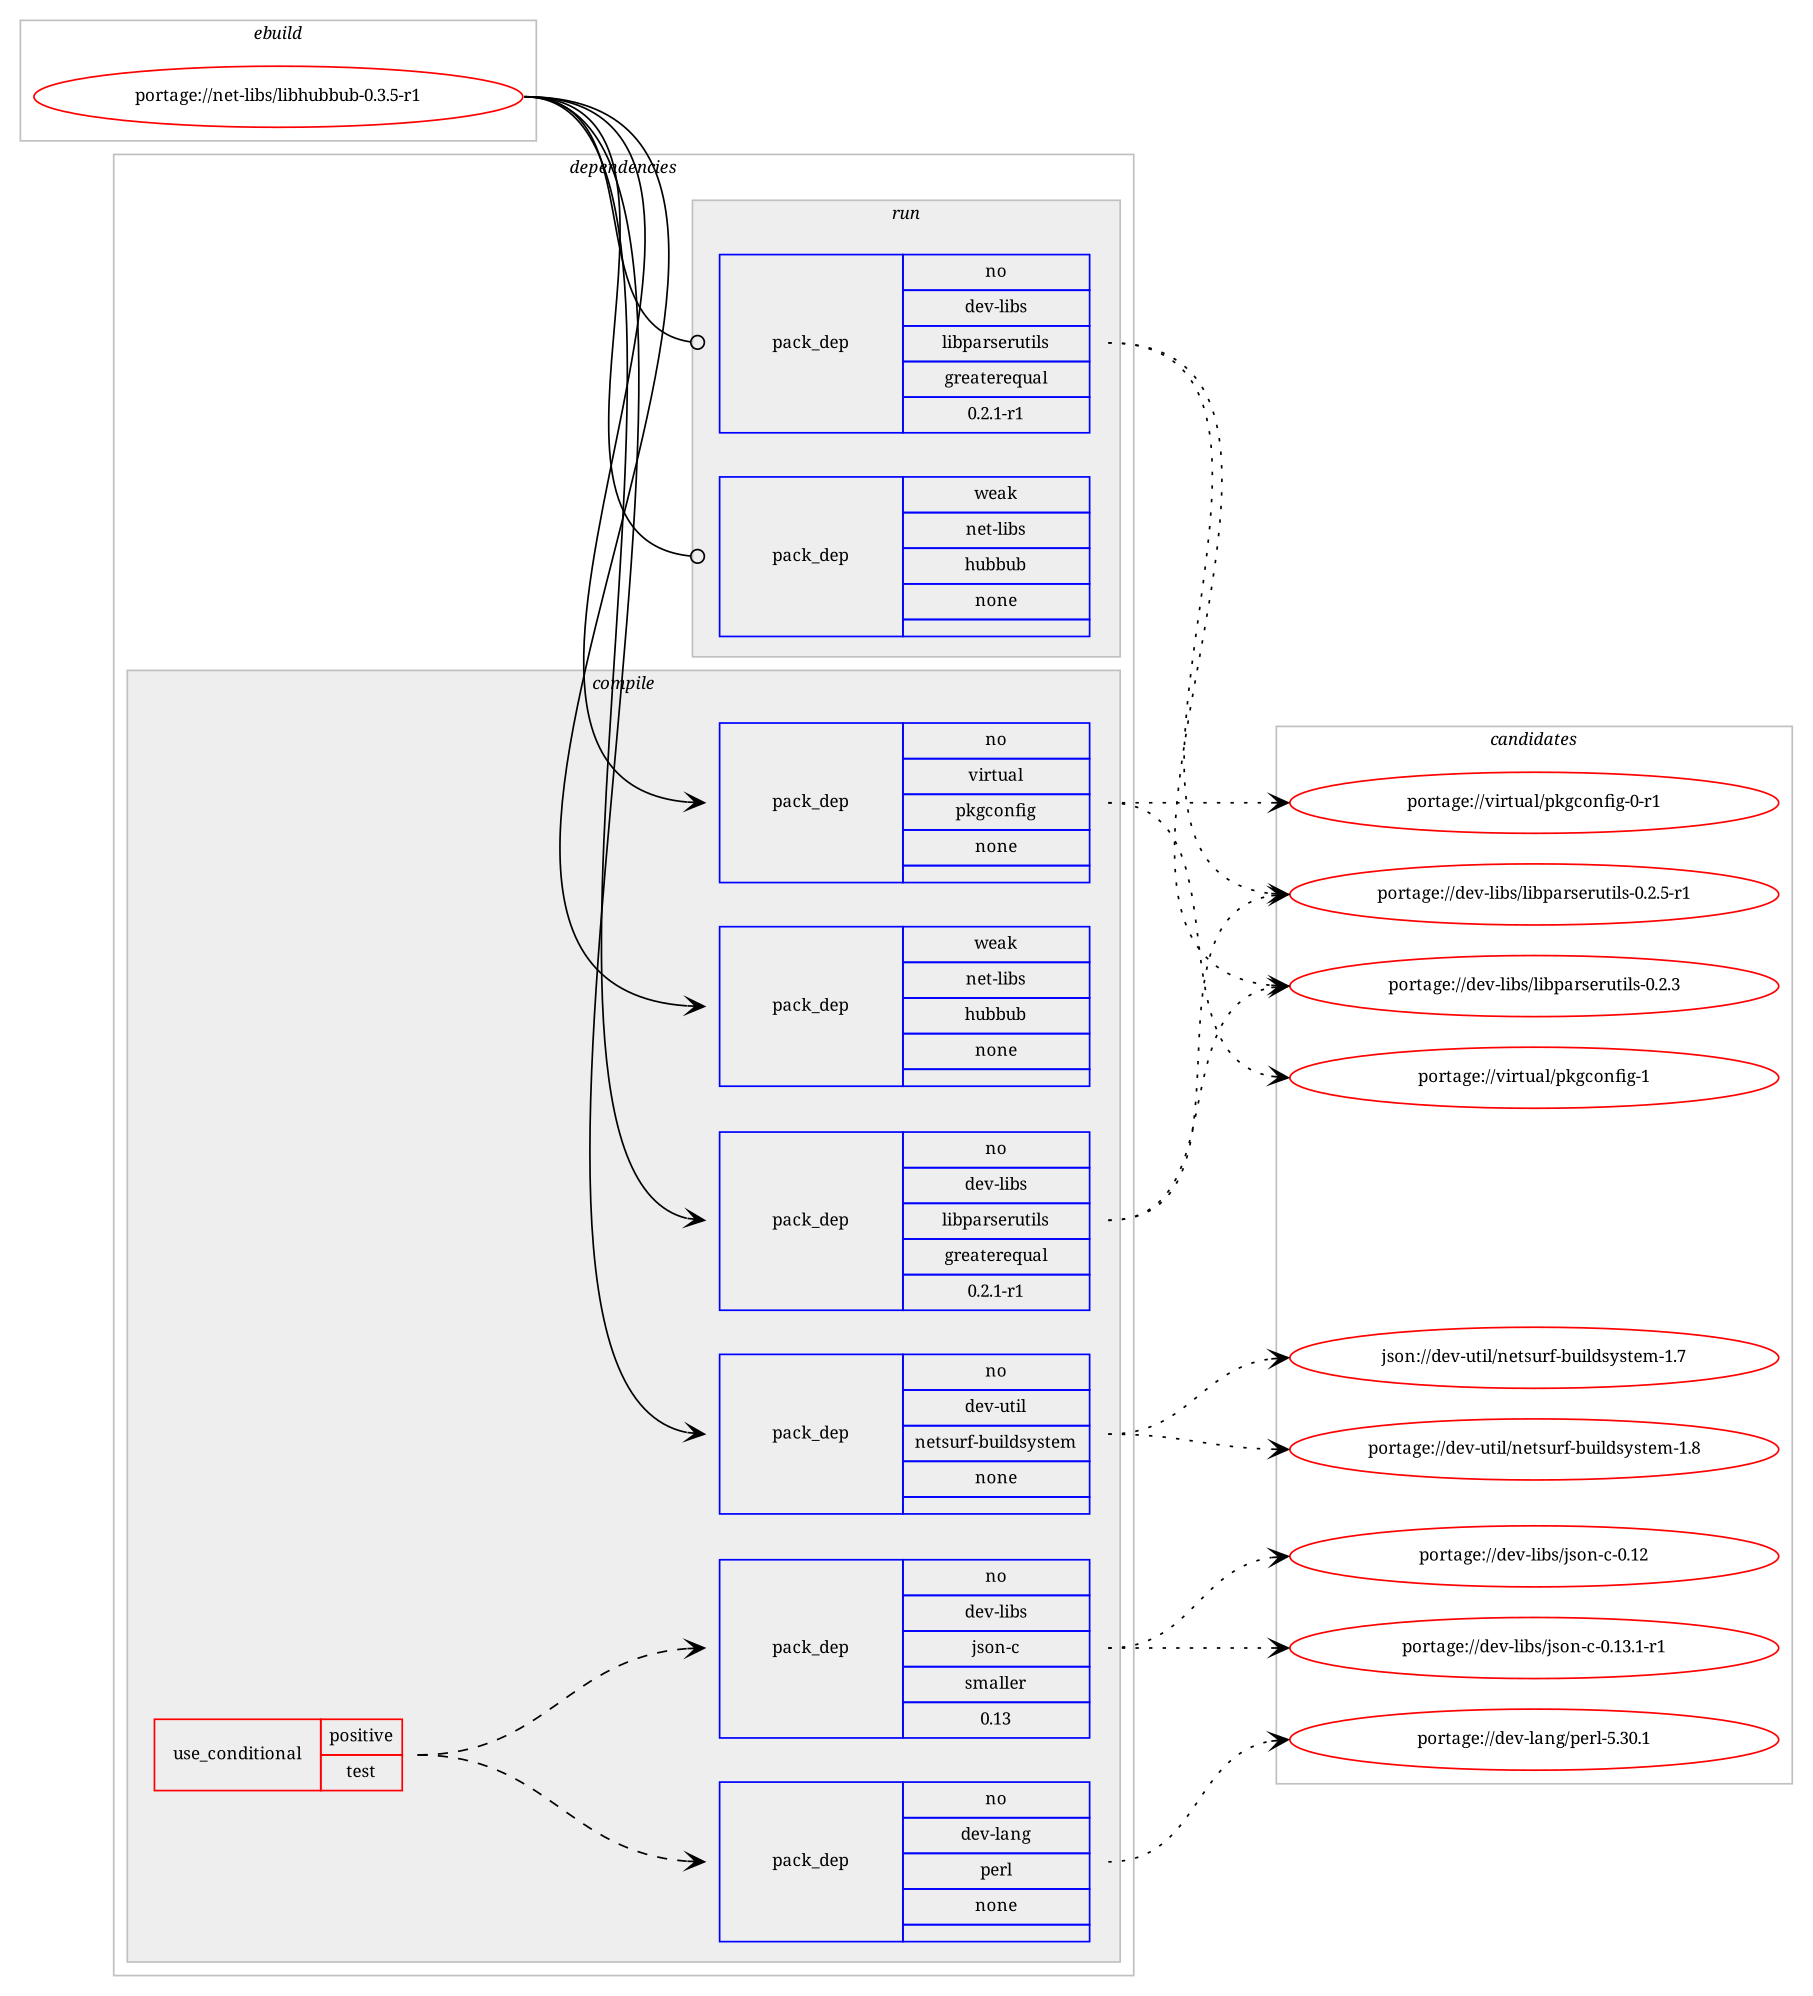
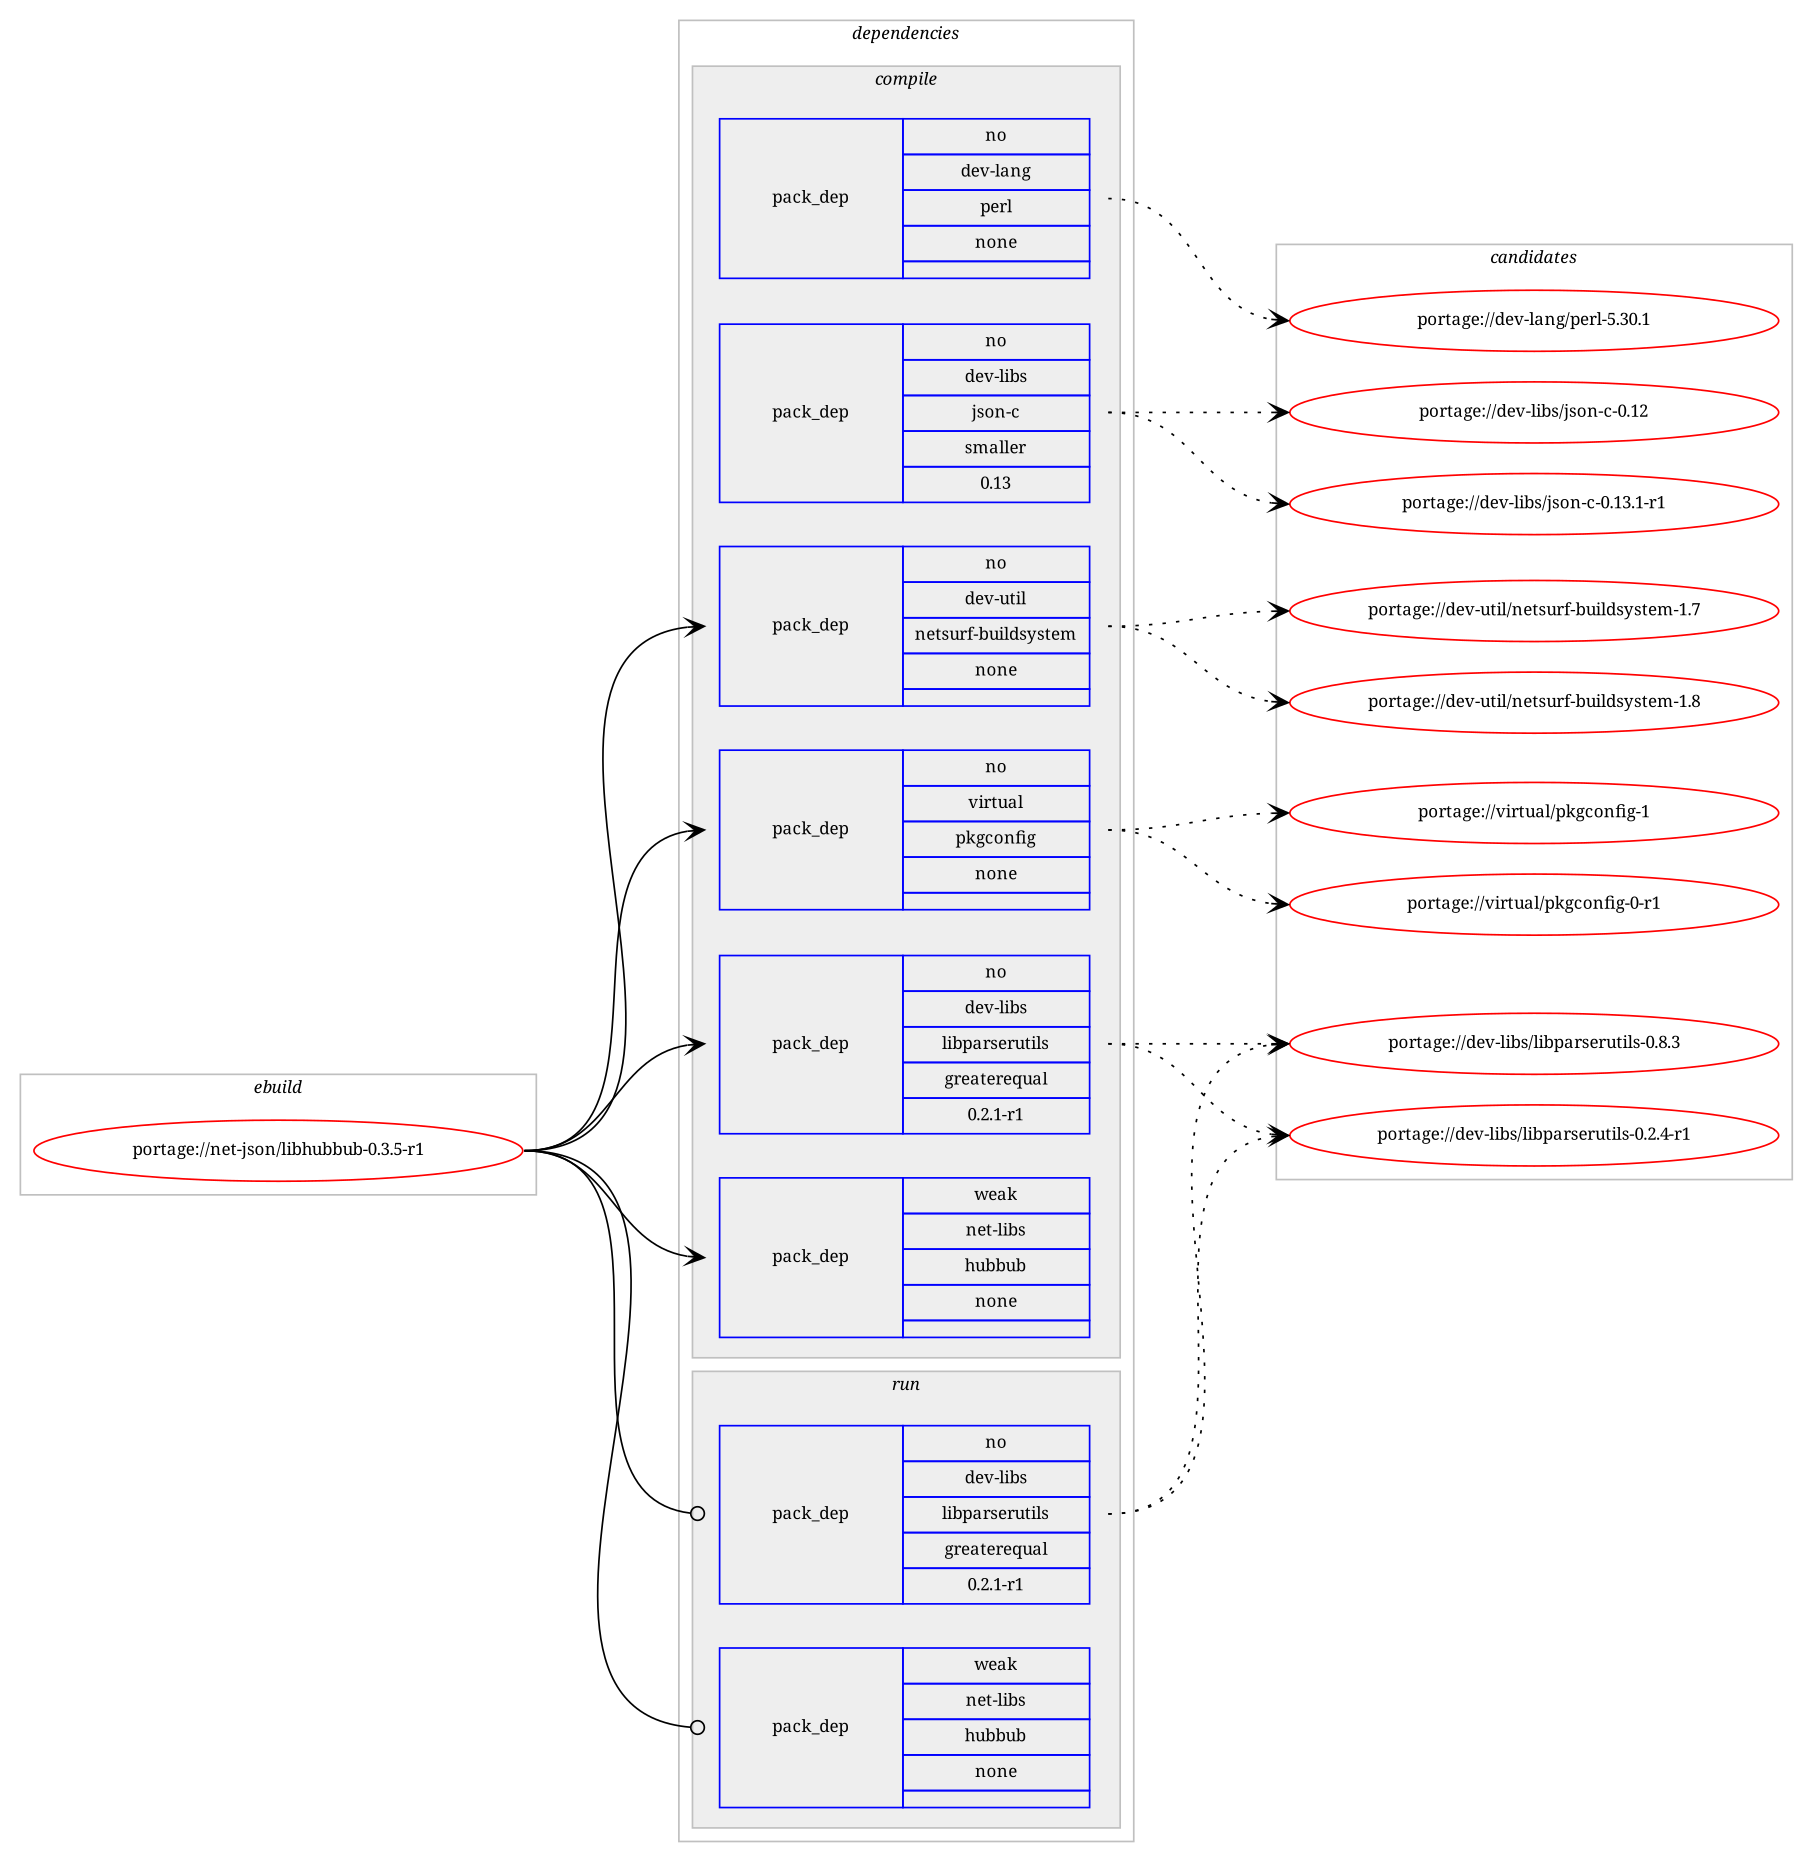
node "portage://net-libs/libhubbub-0.3.5-r1": label "portage://net-libs/libhubbub-0.3.5-r1" -> "portage://net-json/libhubbub-0.3.5-r1"
node "portage://dev-libs/libparserutils-0.2.5-r1": label "portage://dev-libs/libparserutils-0.2.5-r1" -> "portage://dev-libs/libparserutils-0.2.4-r1"
node "portage://dev-libs/libparserutils-0.2.3": label "portage://dev-libs/libparserutils-0.2.3" -> "portage://dev-libs/libparserutils-0.8.3"
node "json://dev-util/netsurf-buildsystem-1.7": label "json://dev-util/netsurf-buildsystem-1.7" -> "portage://dev-util/netsurf-buildsystem-1.7"
node "use_conditional": removed
